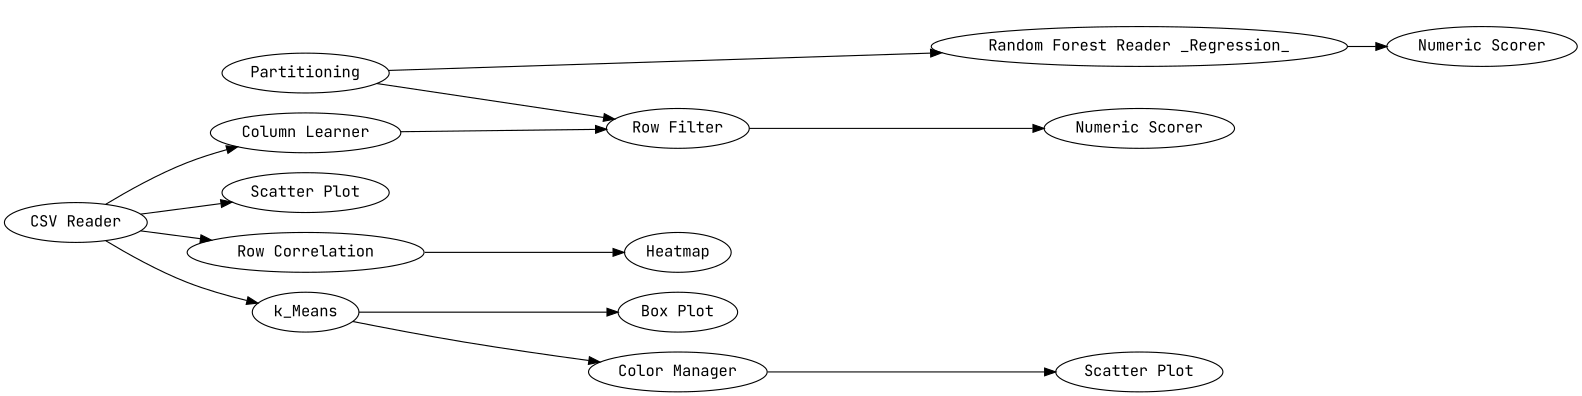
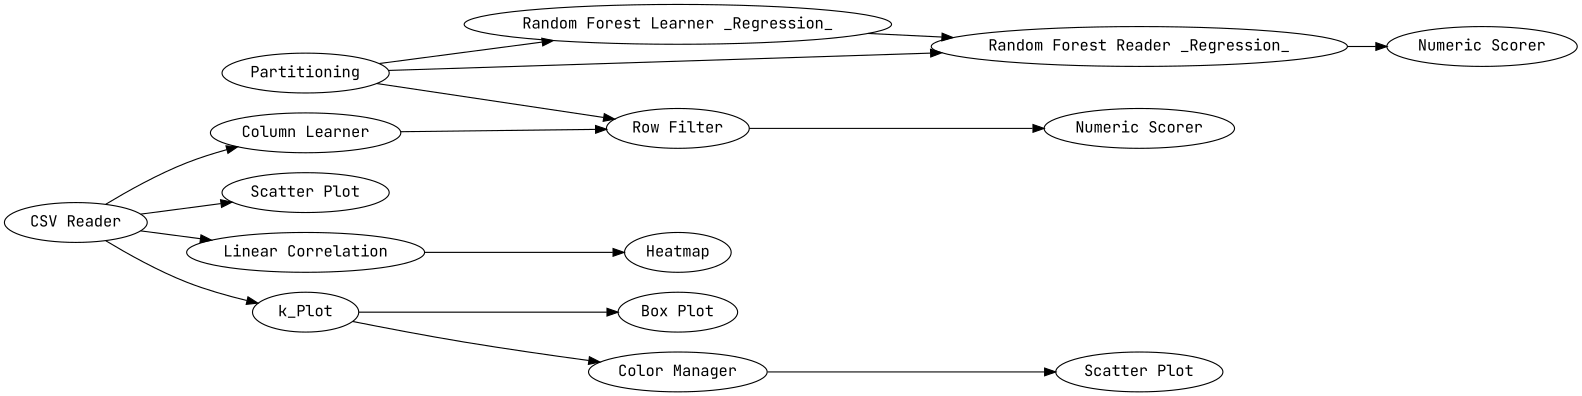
node "Random Forest Learner _Regression_": added
node "Row Correlation": label "Row Correlation" -> "Linear Correlation"
node "k_Means": label "k_Means" -> "k_Plot"
